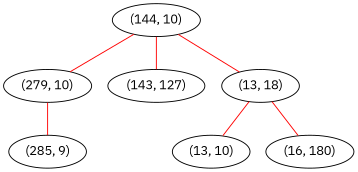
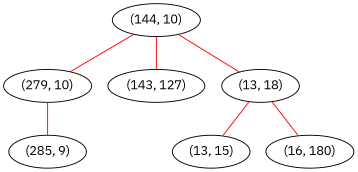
node "(13, 10)": label "(13, 10)" -> "(13, 15)"
